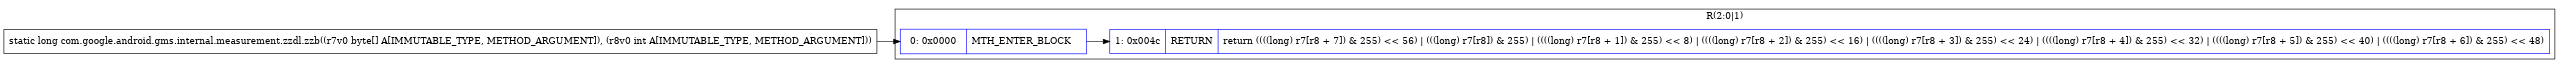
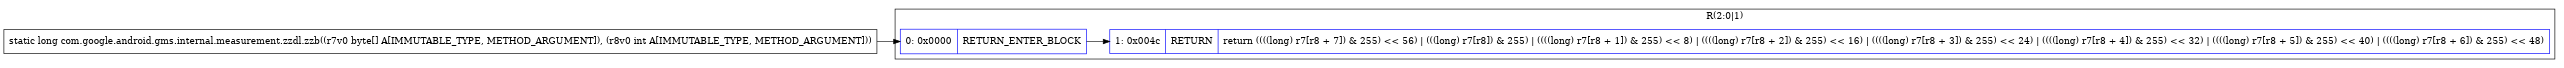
node "0: 0x0000": text "MTH_ENTER_BLOCK" -> "RETURN_ENTER_BLOCK"
